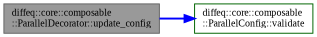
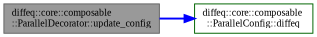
node "diffeq::core::composable ::ParallelConfig::validate": label "diffeq::core::composable ::ParallelConfig::validate" -> "diffeq::core::composable ::ParallelConfig::diffeq"
